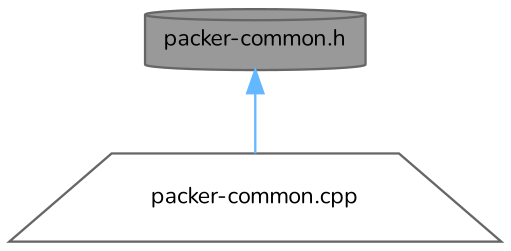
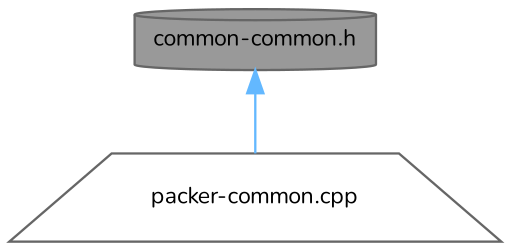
node "packer-common.h": label "packer-common.h" -> "common-common.h"
